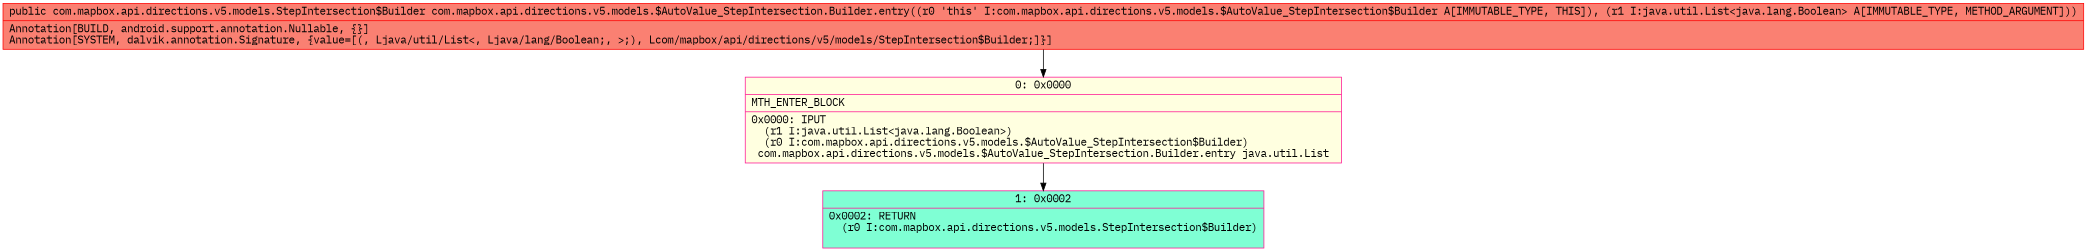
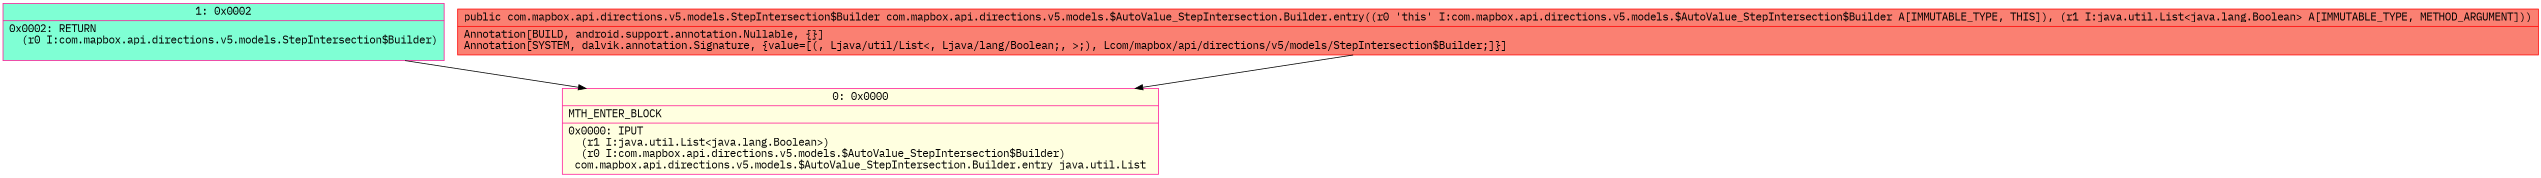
edge "0: 0x0000" -> "1: 0x0002": reversed
